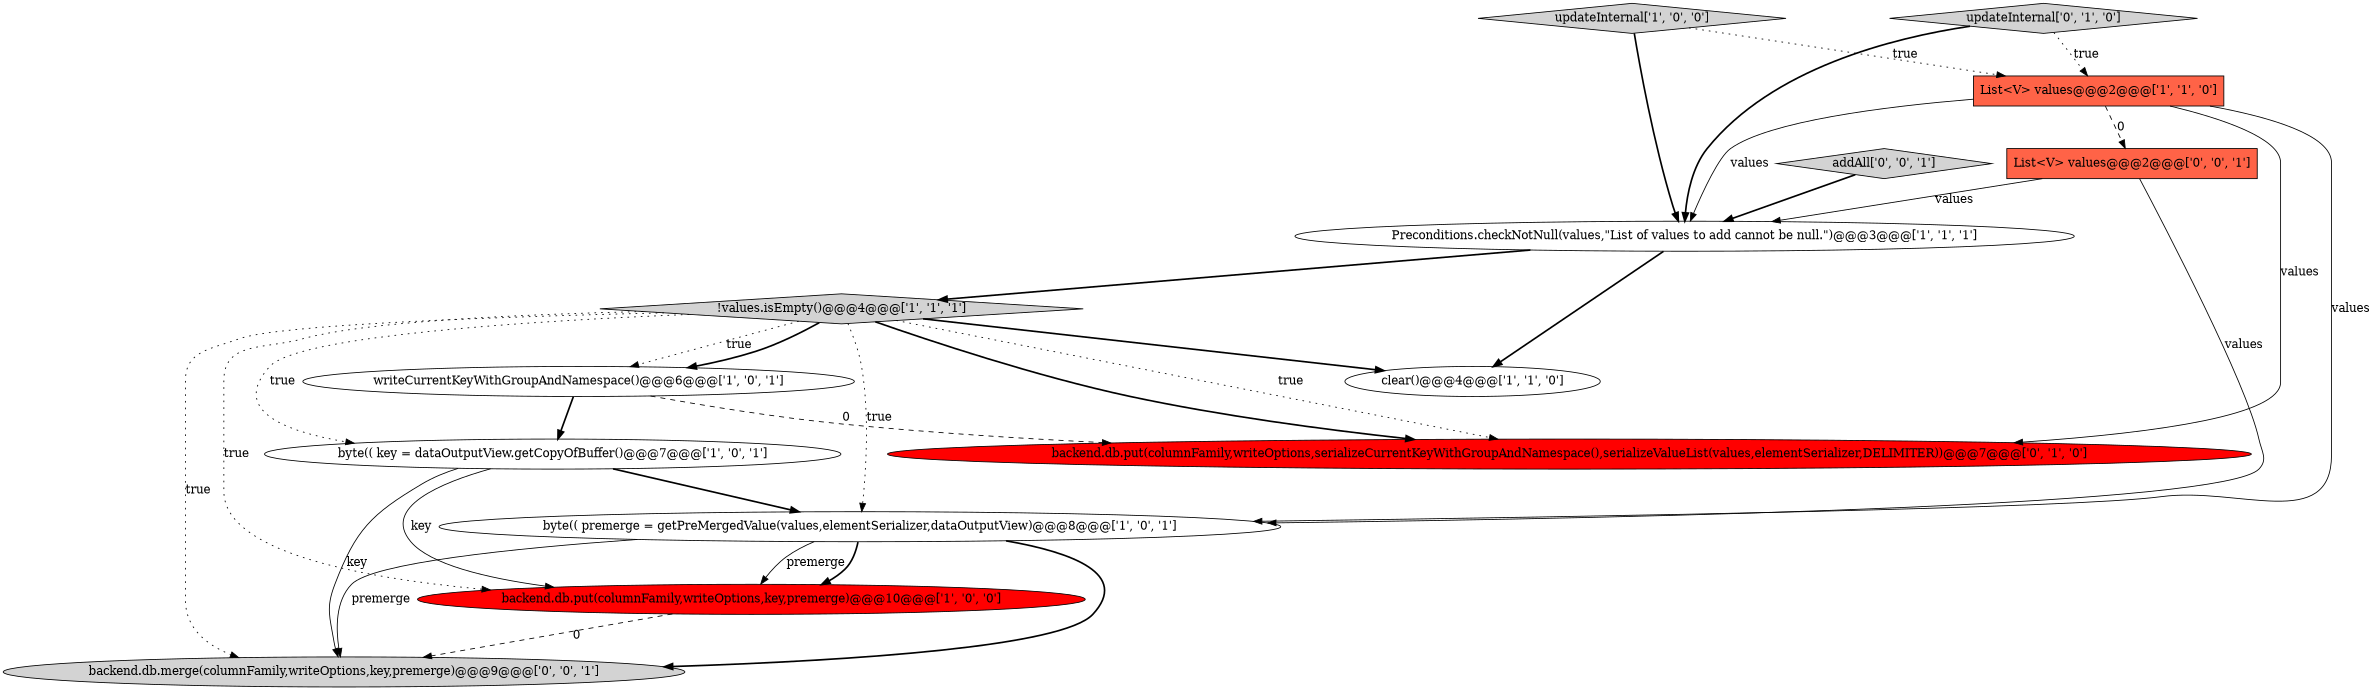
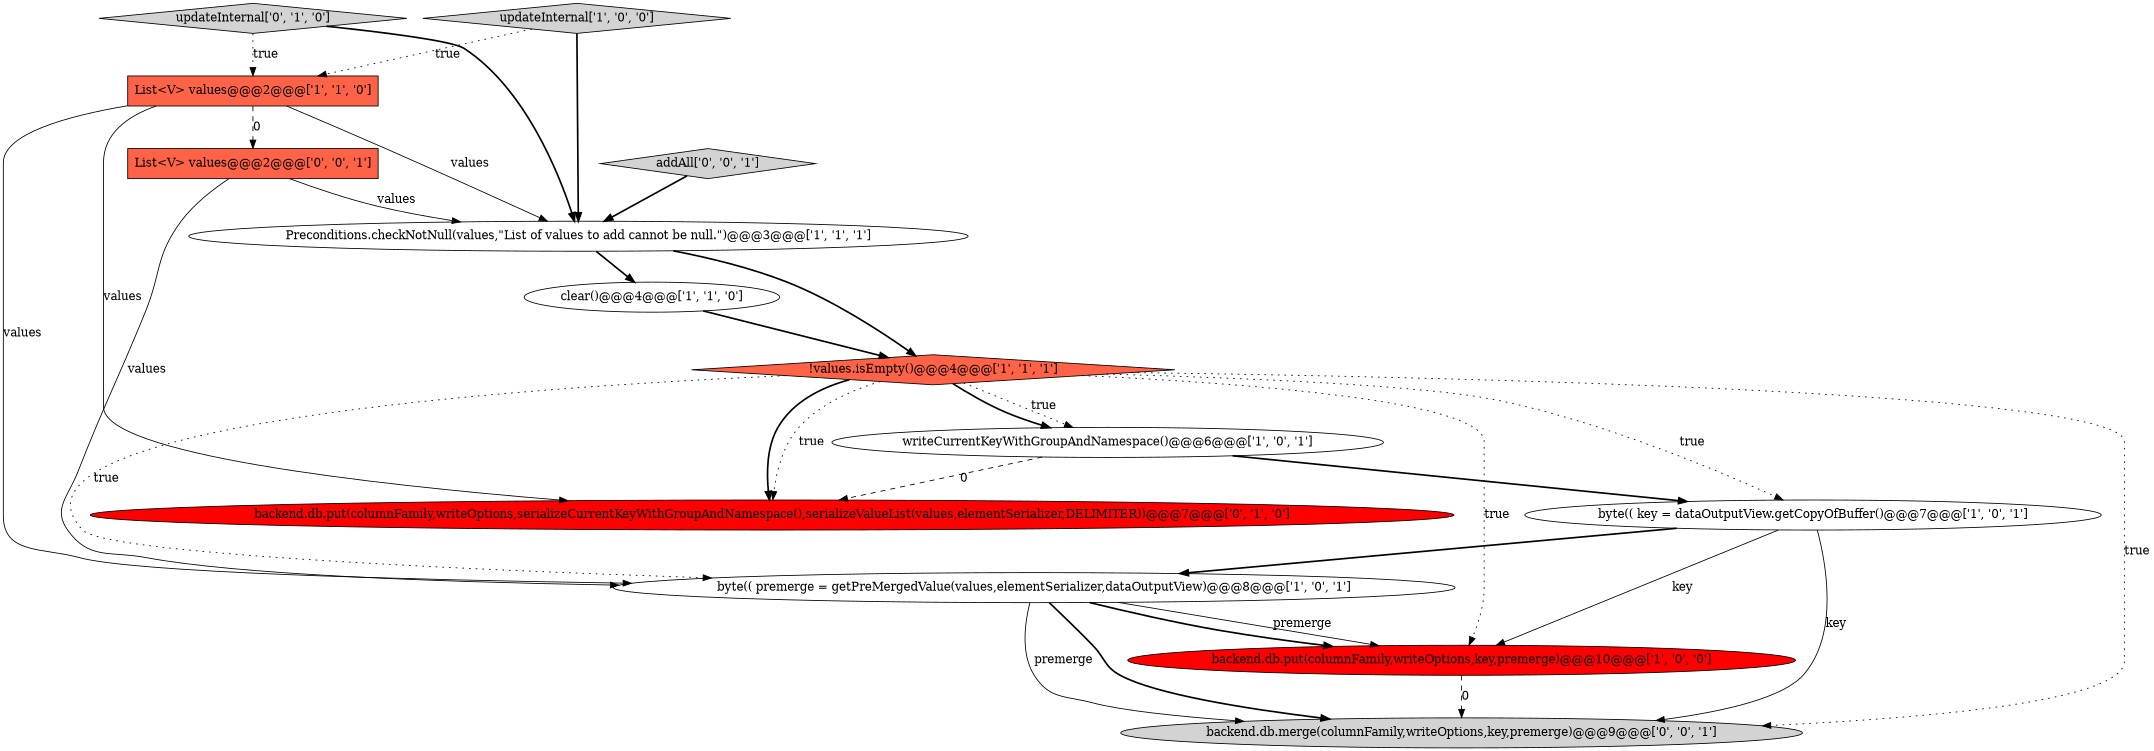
node "!values.isEmpty()@@@4@@@['1', '1', '1']": fillcolor lightgray -> tomato
edge "!values.isEmpty()@@@4@@@['1', '1', '1']" -> "clear()@@@4@@@['1', '1', '0']": reversed
